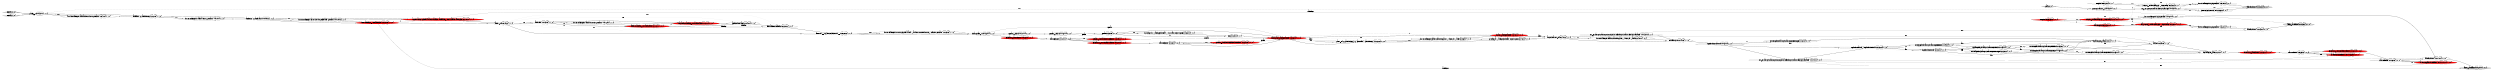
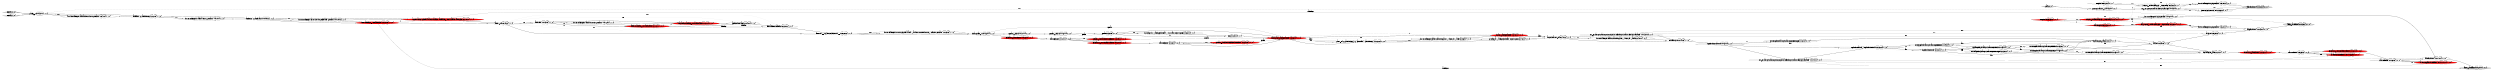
node "tar(rcol,tOut)@@@62@@@['0', '1', '0']": added
